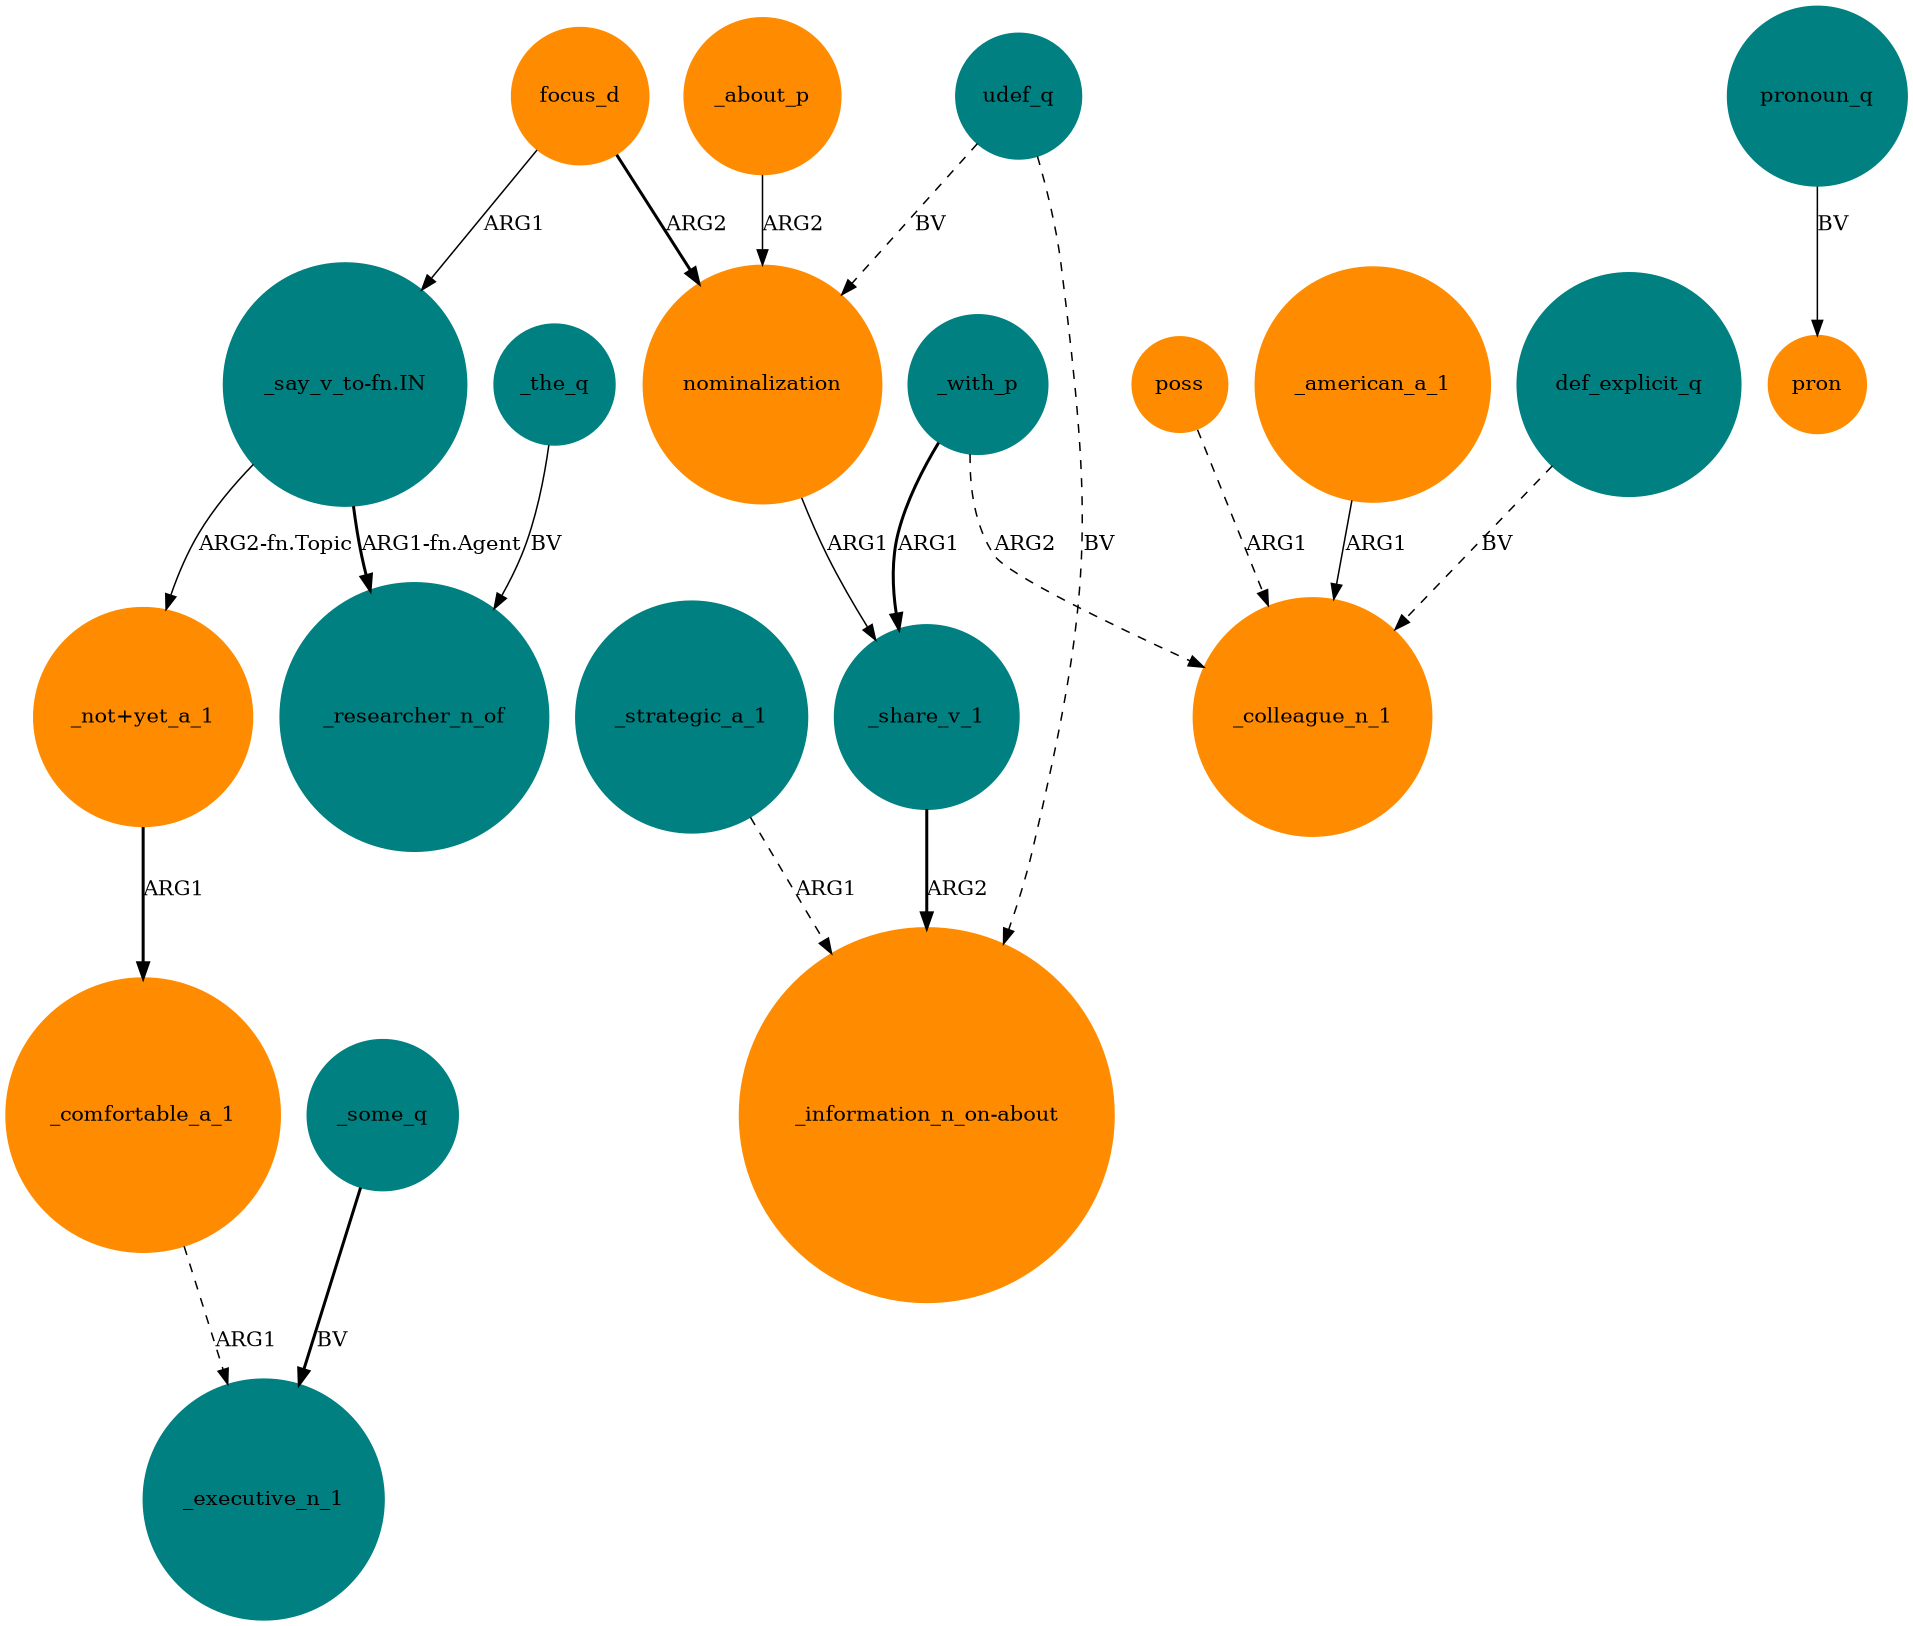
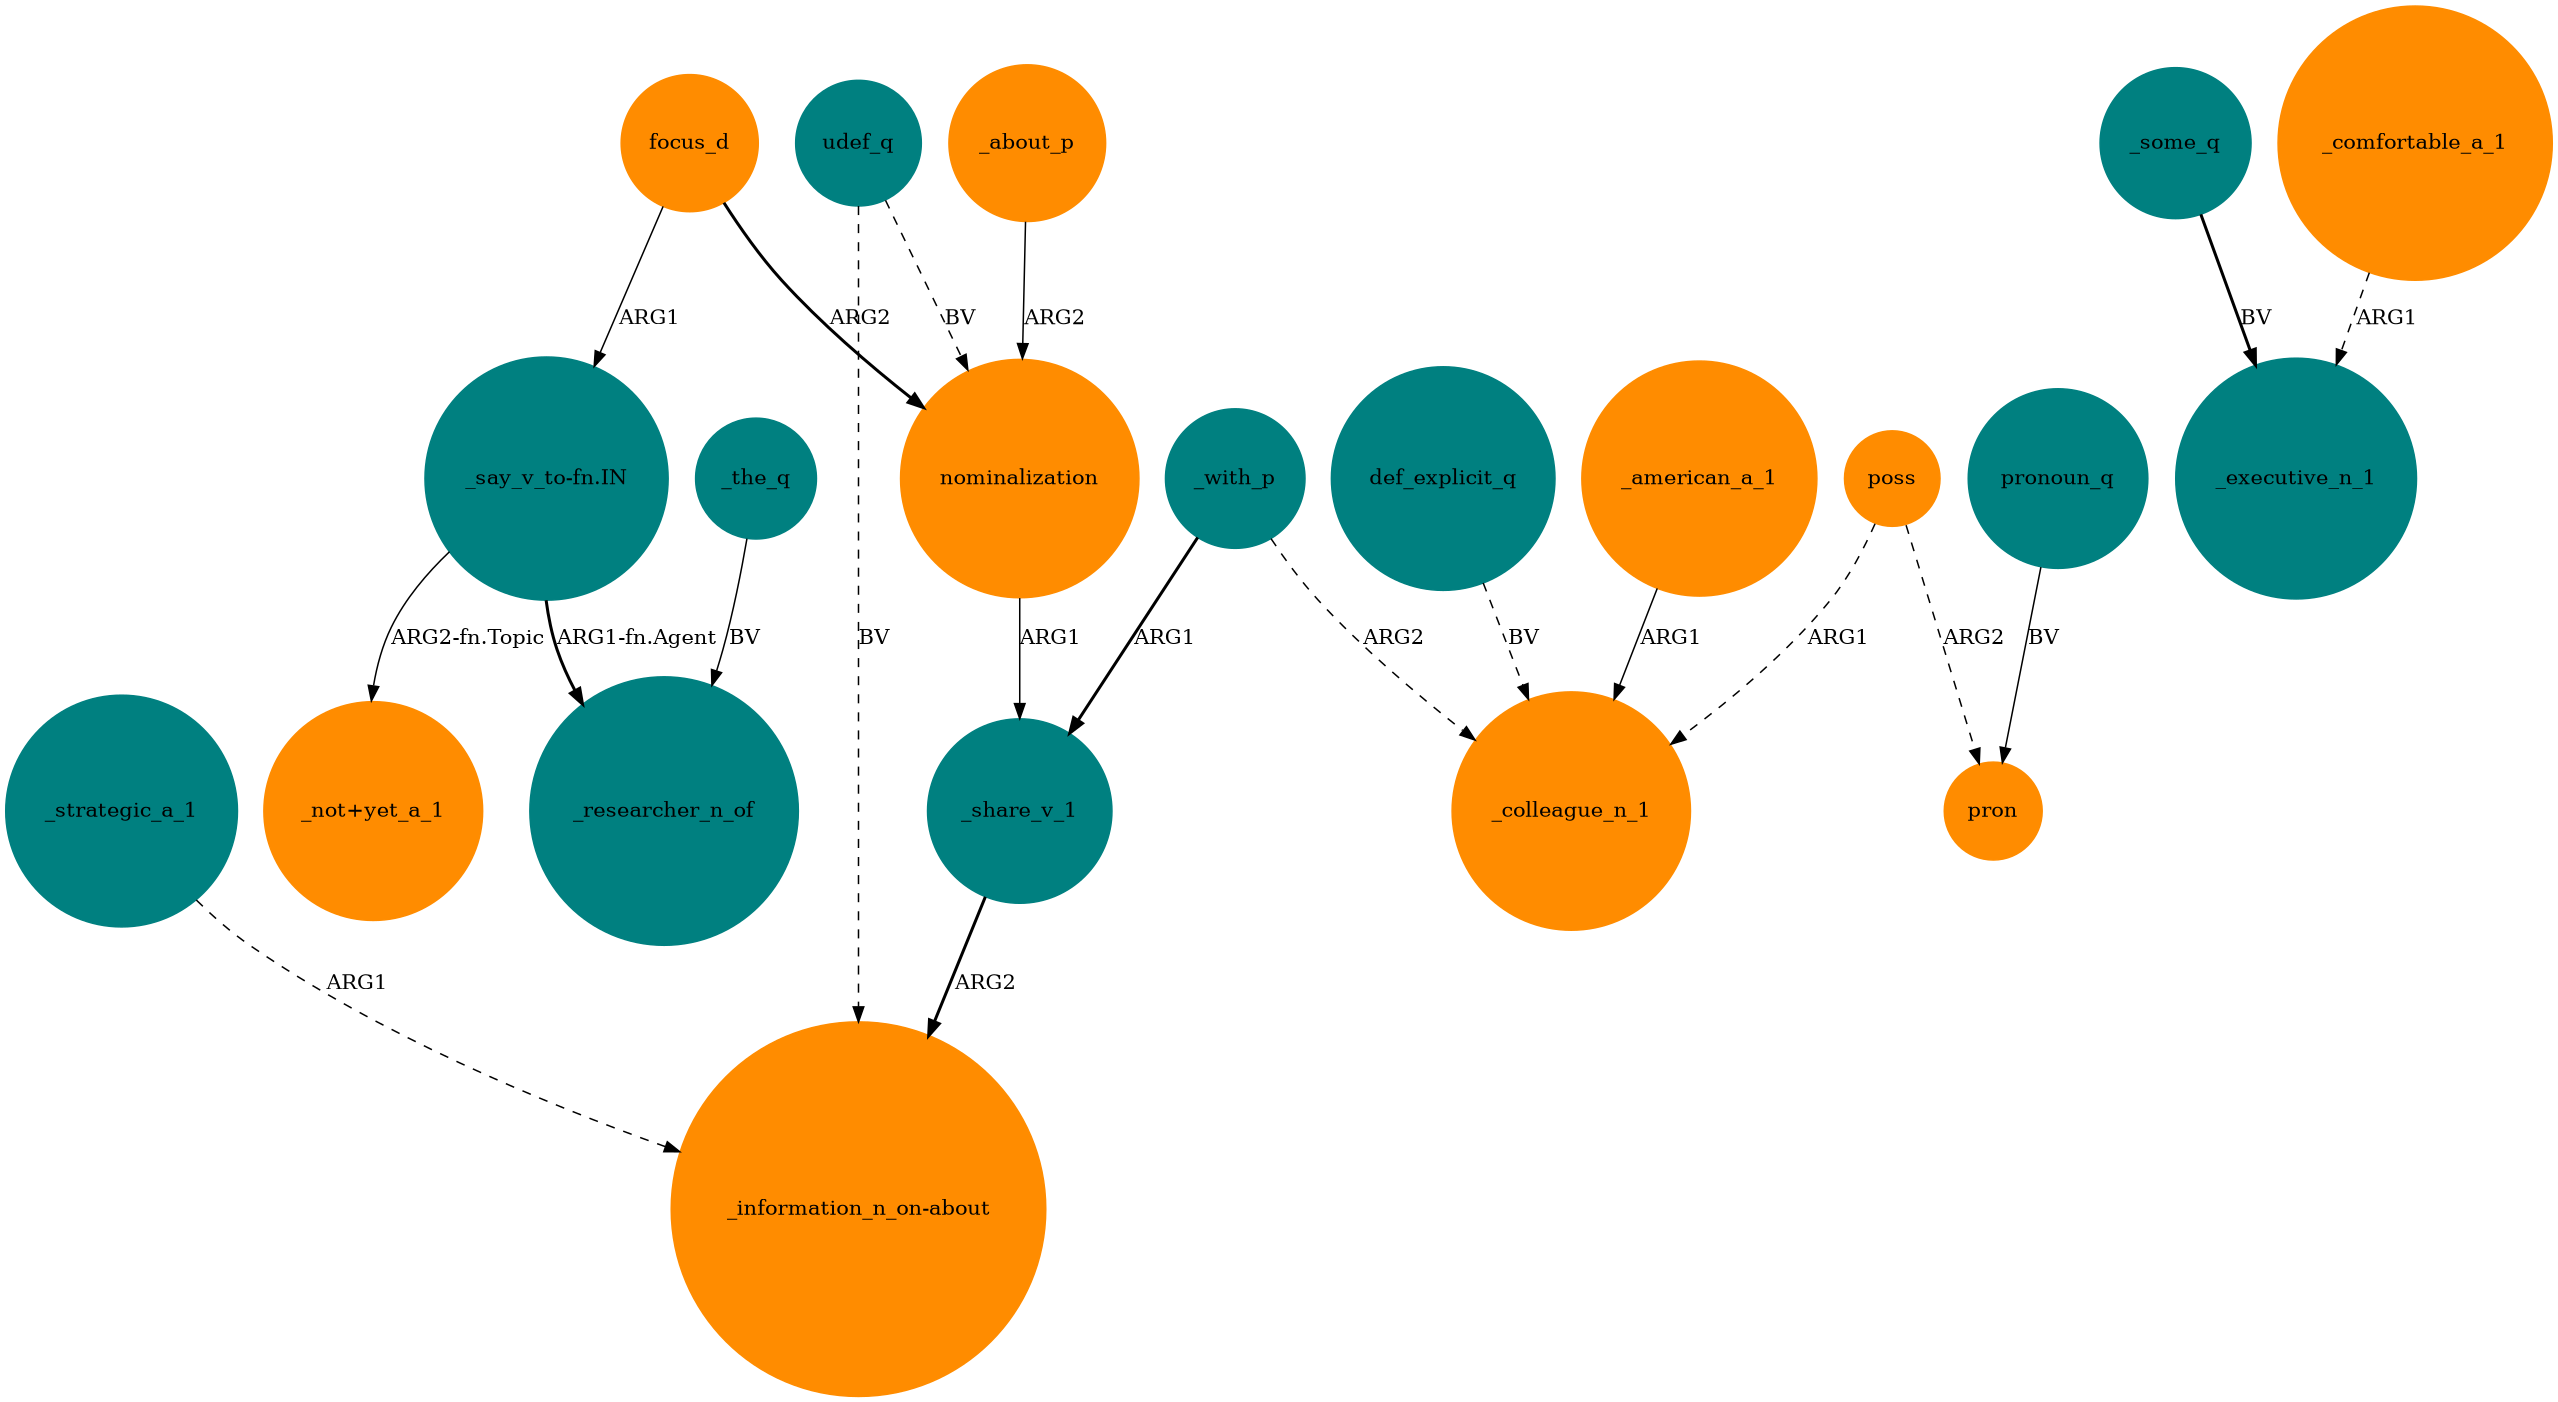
edge "poss" -> "pron": added, label "ARG2"
edge "_not+yet_a_1" -> "_comfortable_a_1": removed, label "ARG1"
